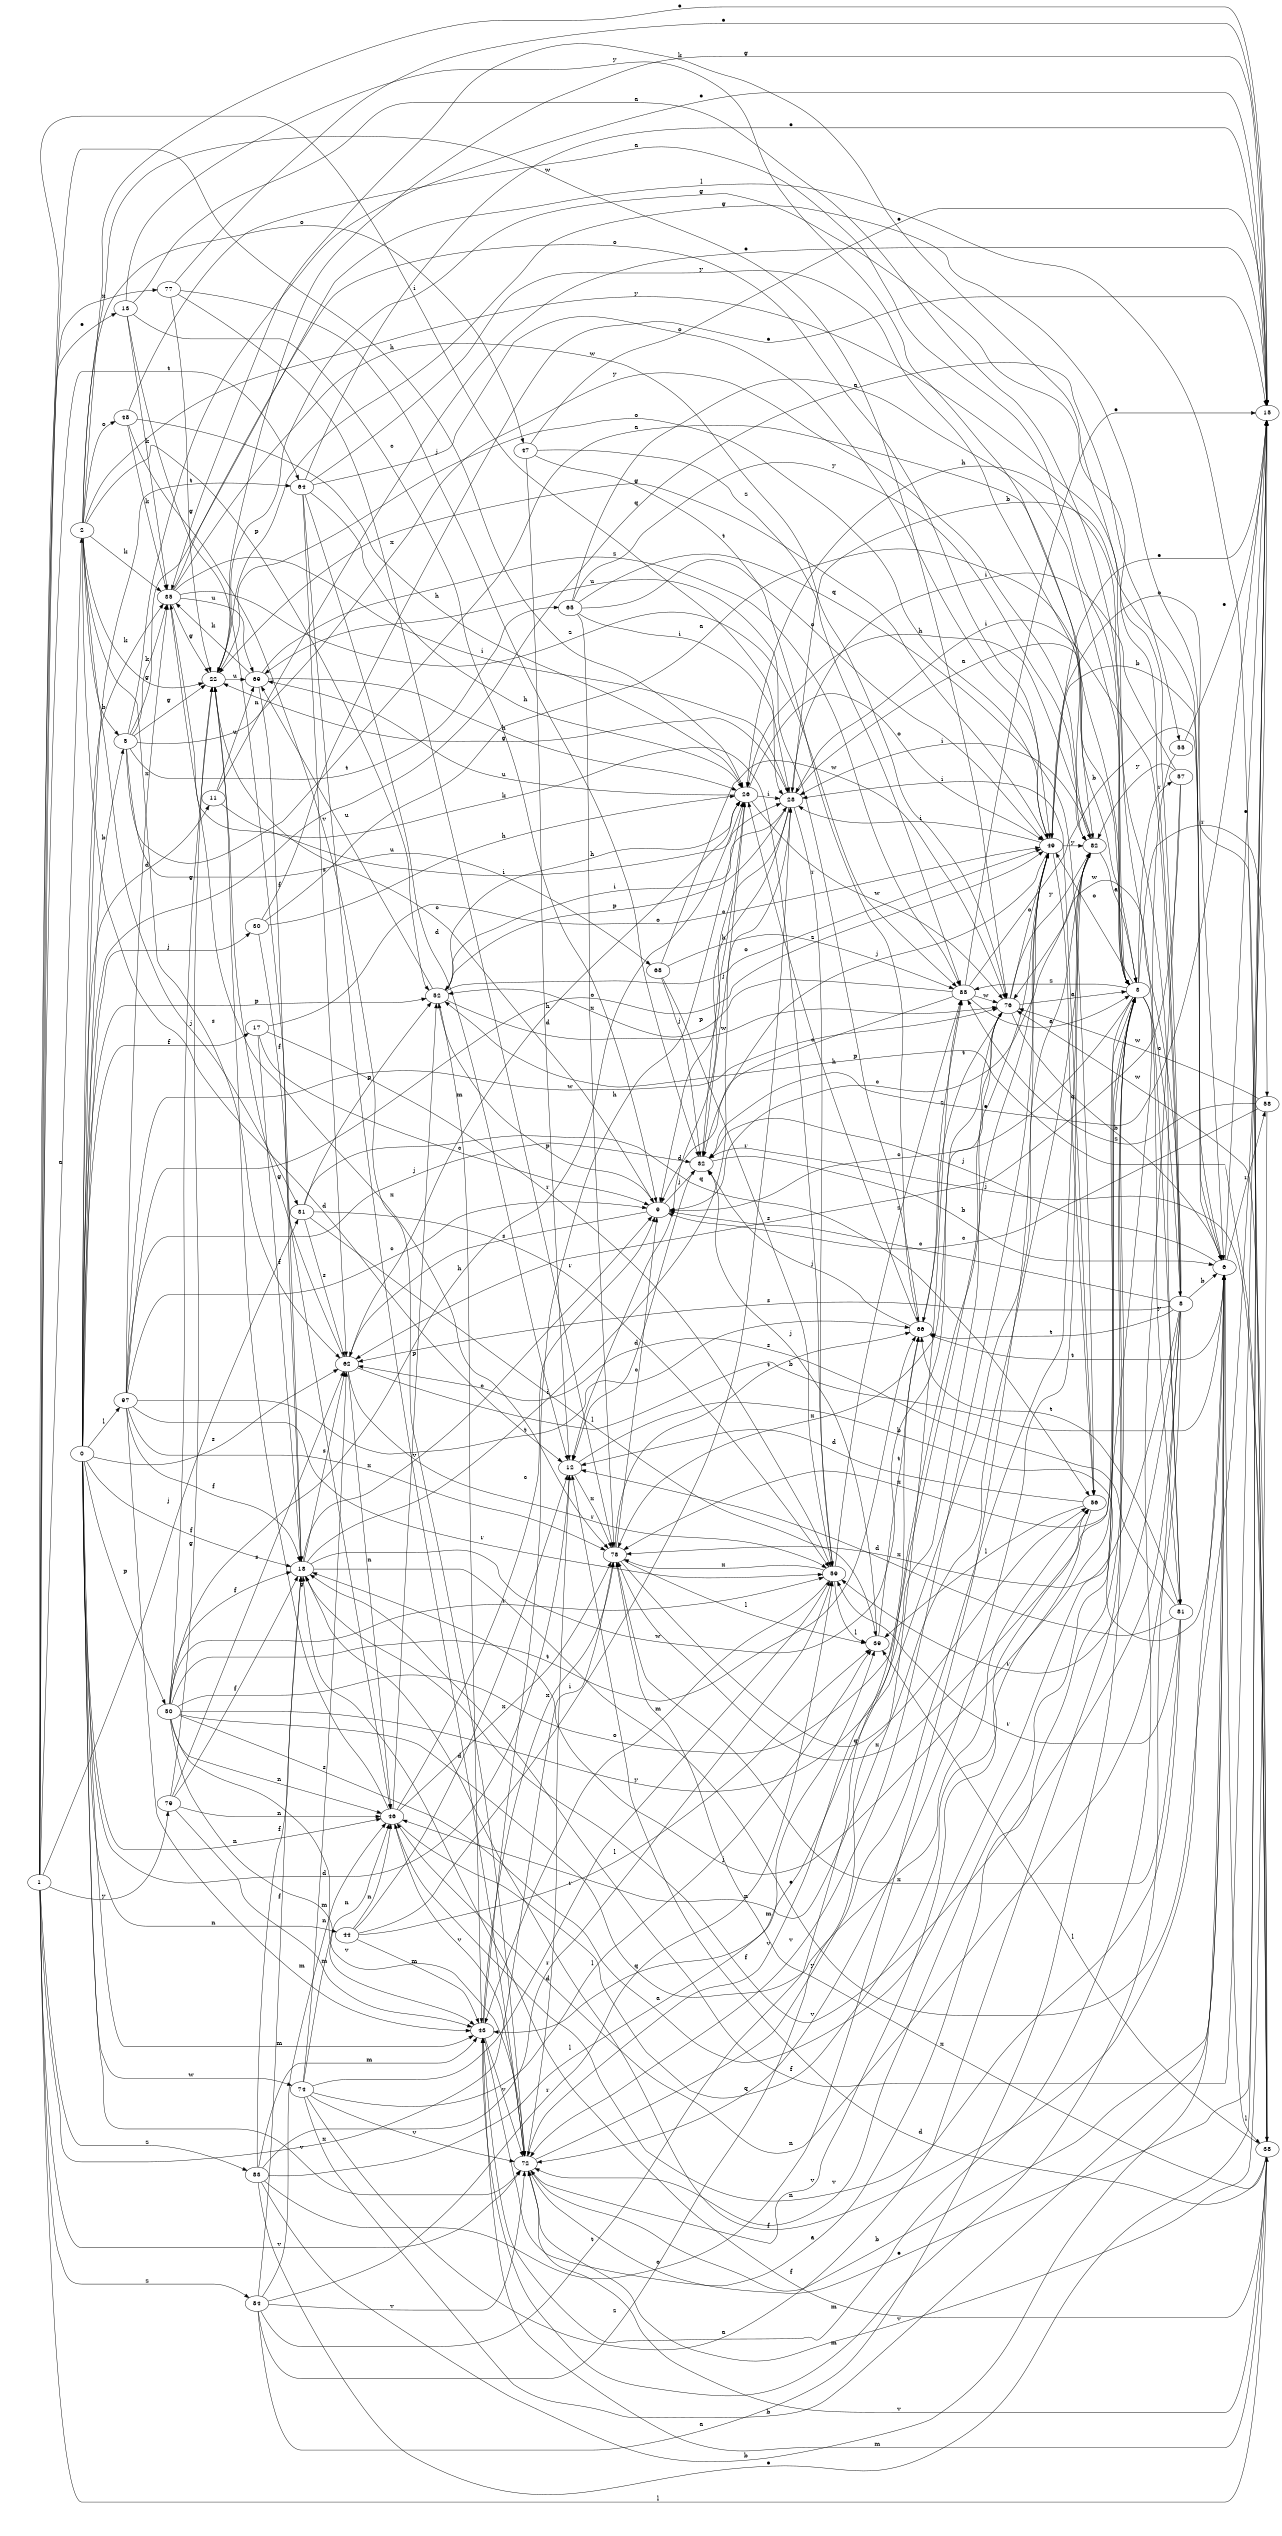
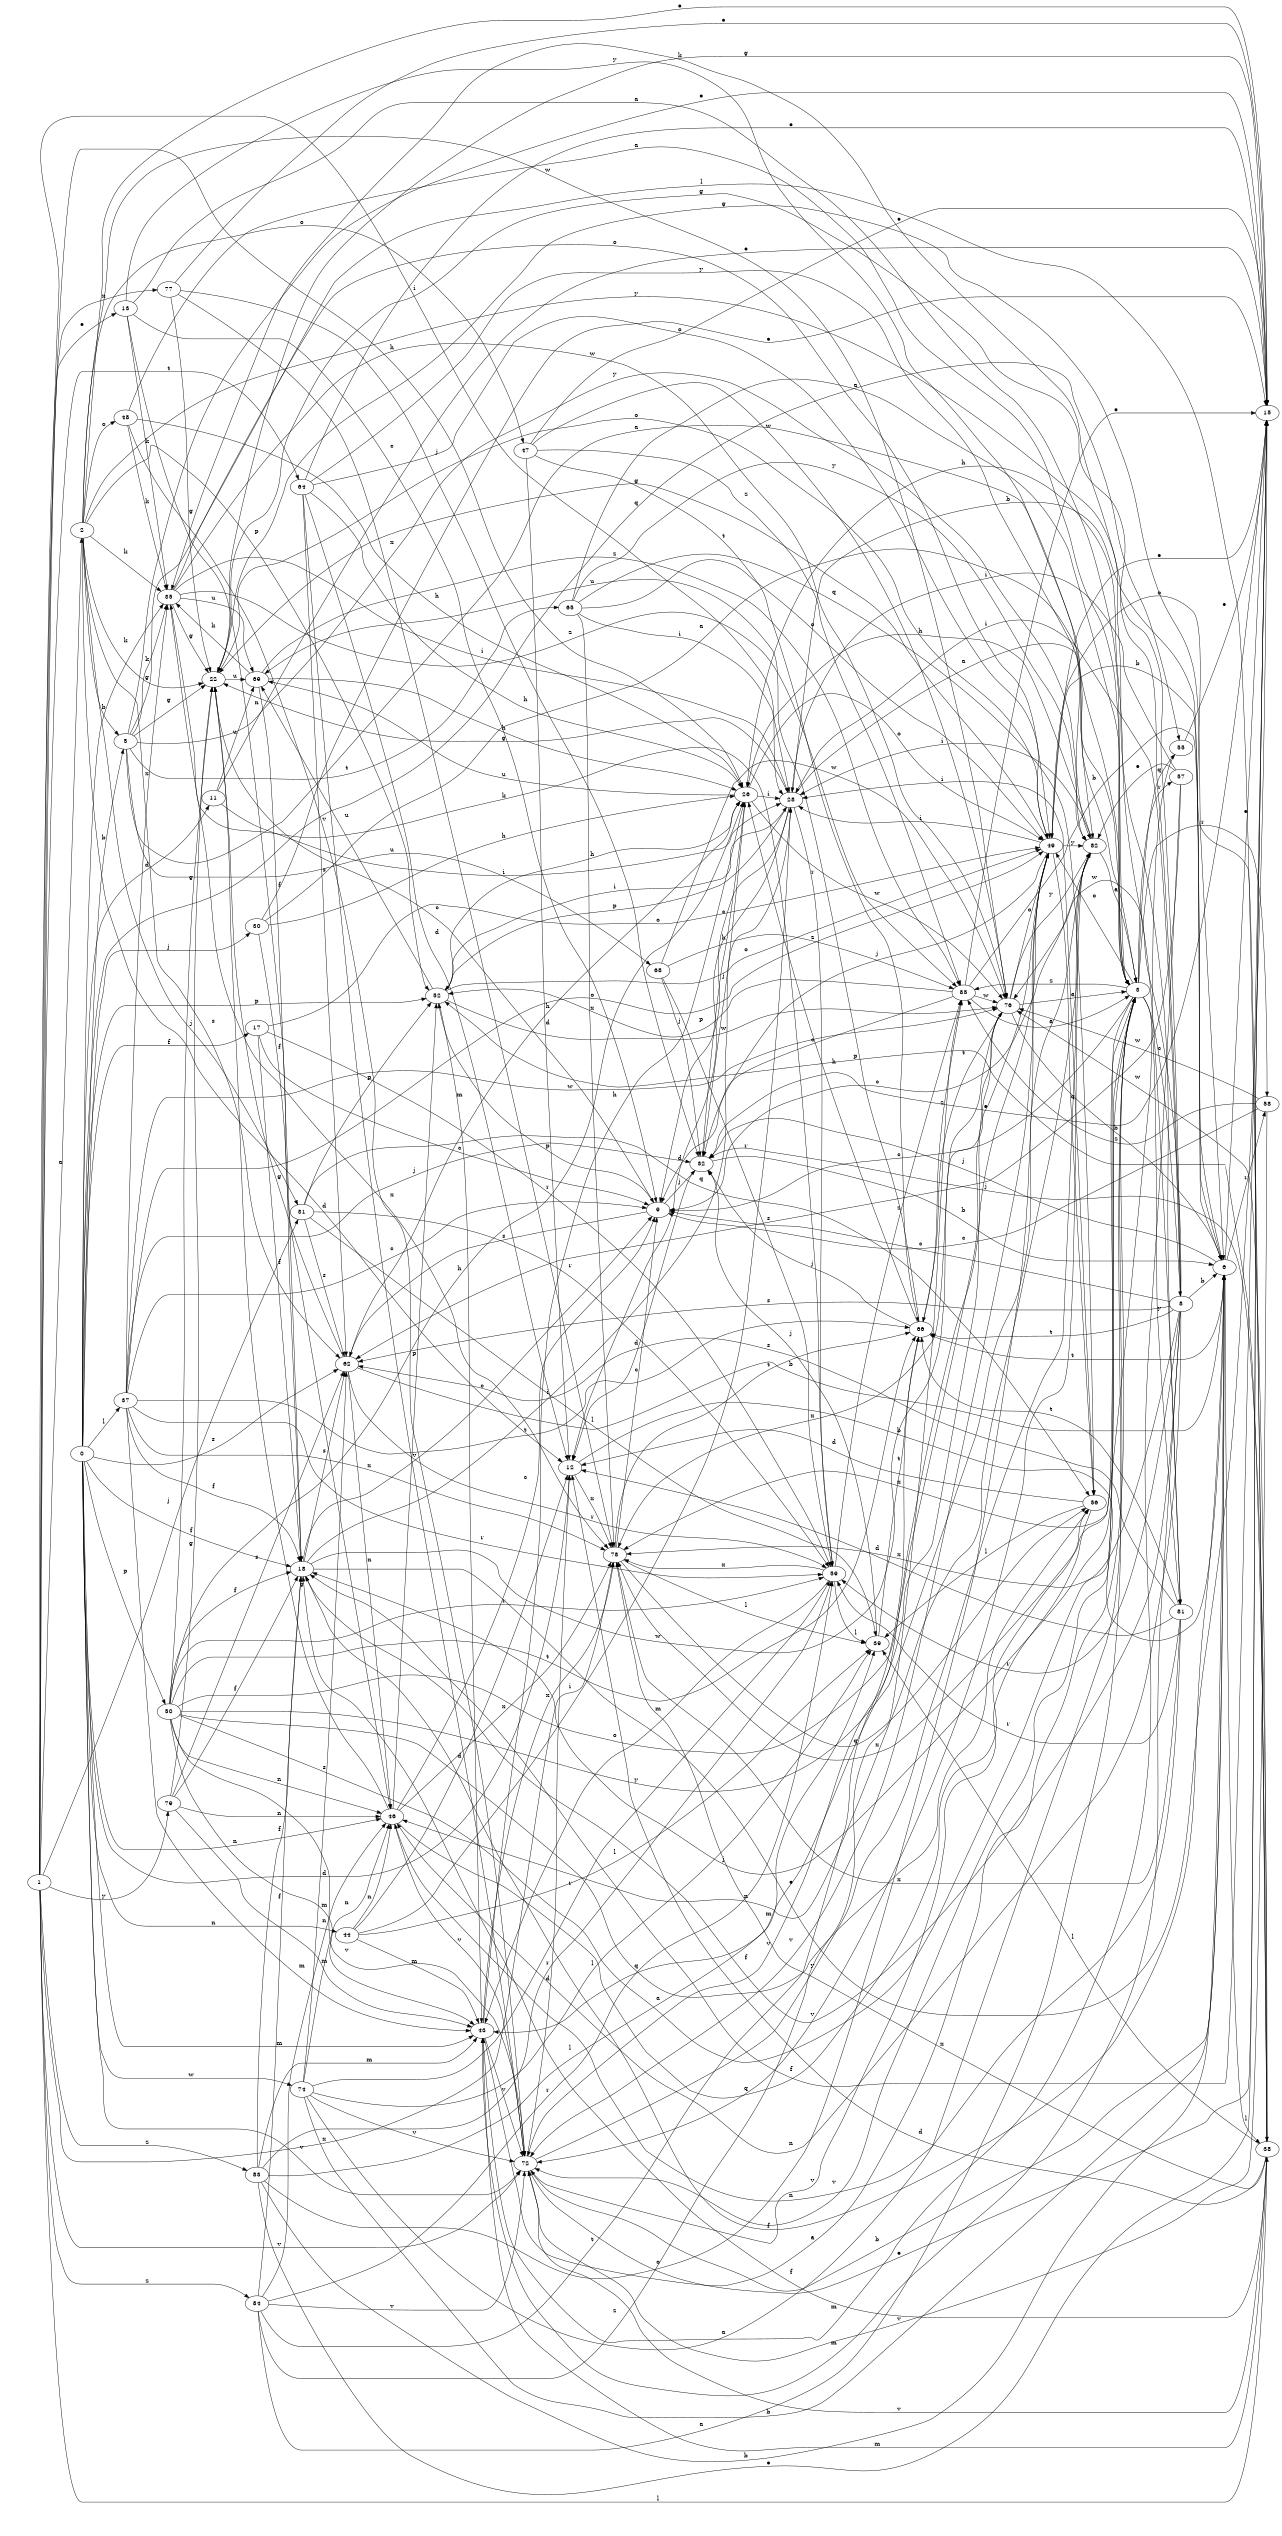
edge "47" -> "76": added, label "w"
edge "57" -> "82": label "y" -> "e"
edge "3" -> "55": added, label "q"
edge "0" -> "64": removed, label "t"
node "97": label "97" -> "37"
